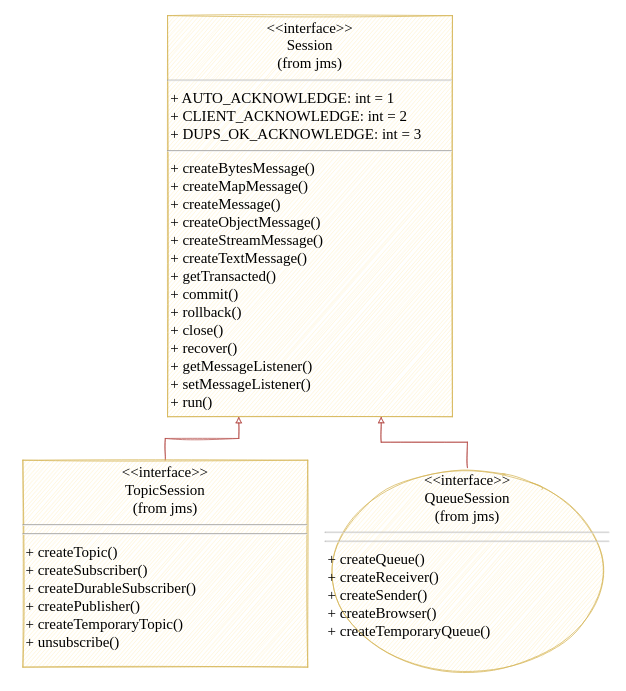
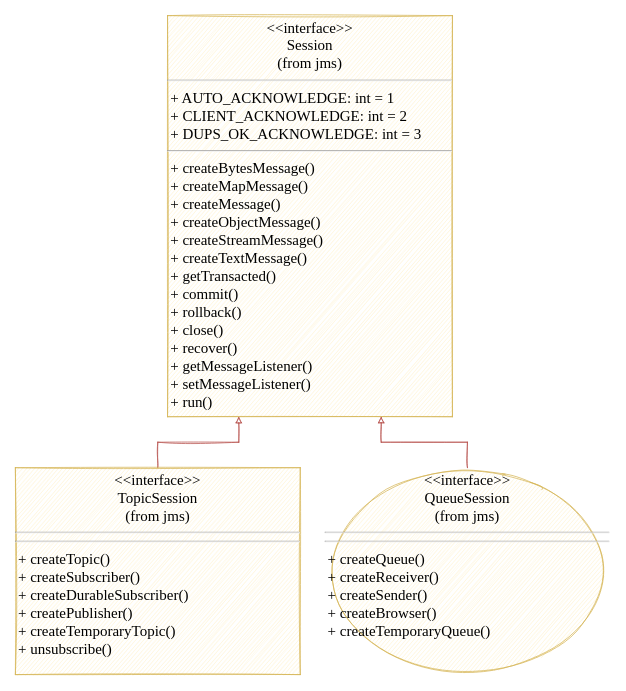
node "<<interface>> TopicSession (from jms) + createTopic() + createSubscriber() + createDurableSubscriber() + createPublisher() + createTemporaryTopic() + unsubscribe()": moved (165, 564) -> (158, 571)
